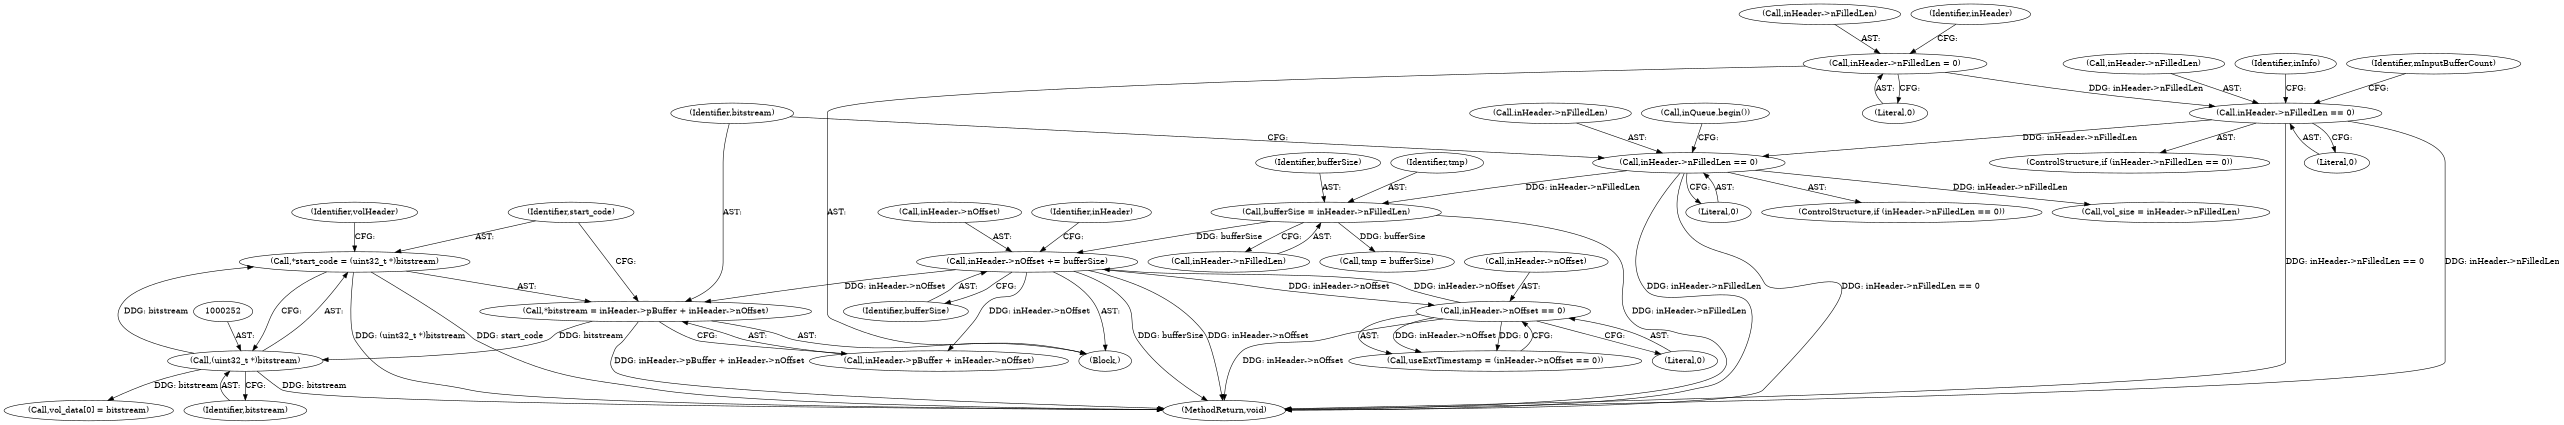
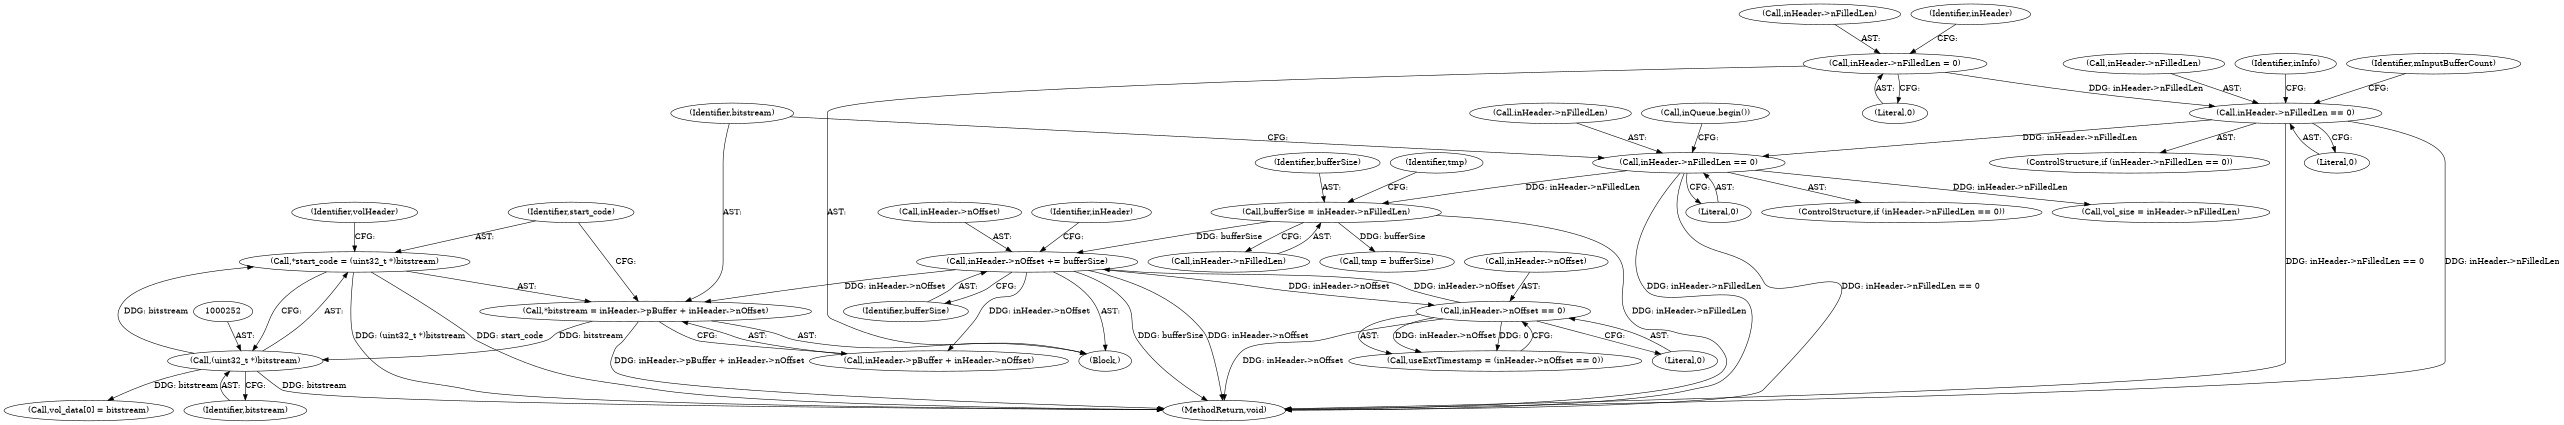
edge "(Identifier,tmp)" -> "(Call,bufferSize = inHeader->nFilledLen)": label "AST: " -> "CFG: "
